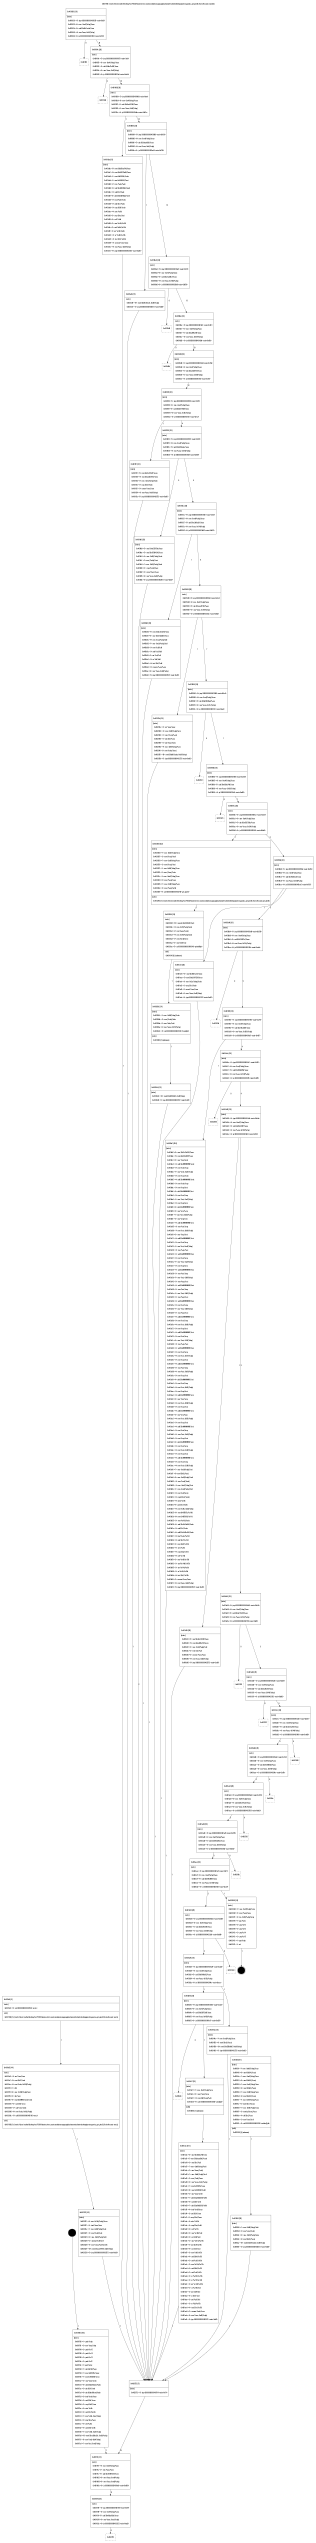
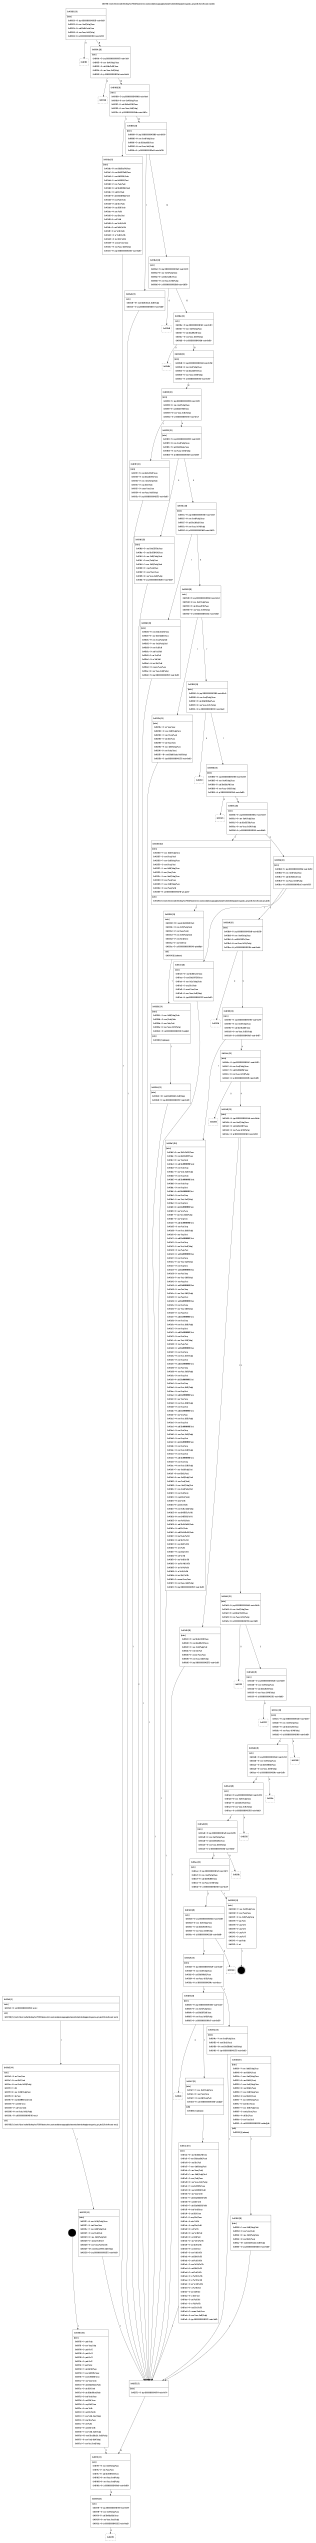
edge "0x401a60 [28]" -> "0x401a7c [28]": removed, label "3"
